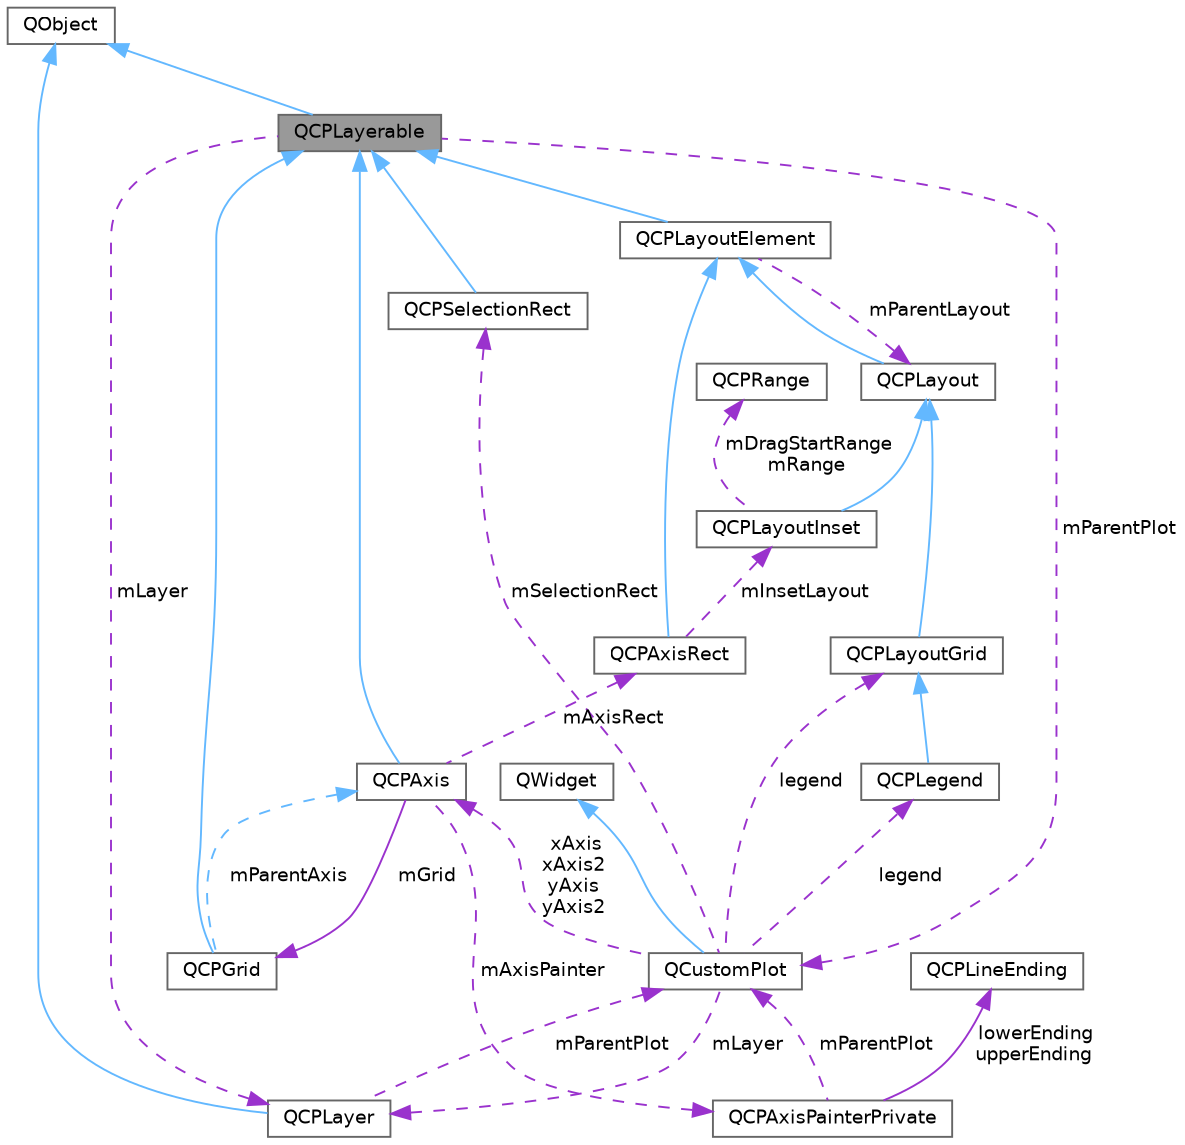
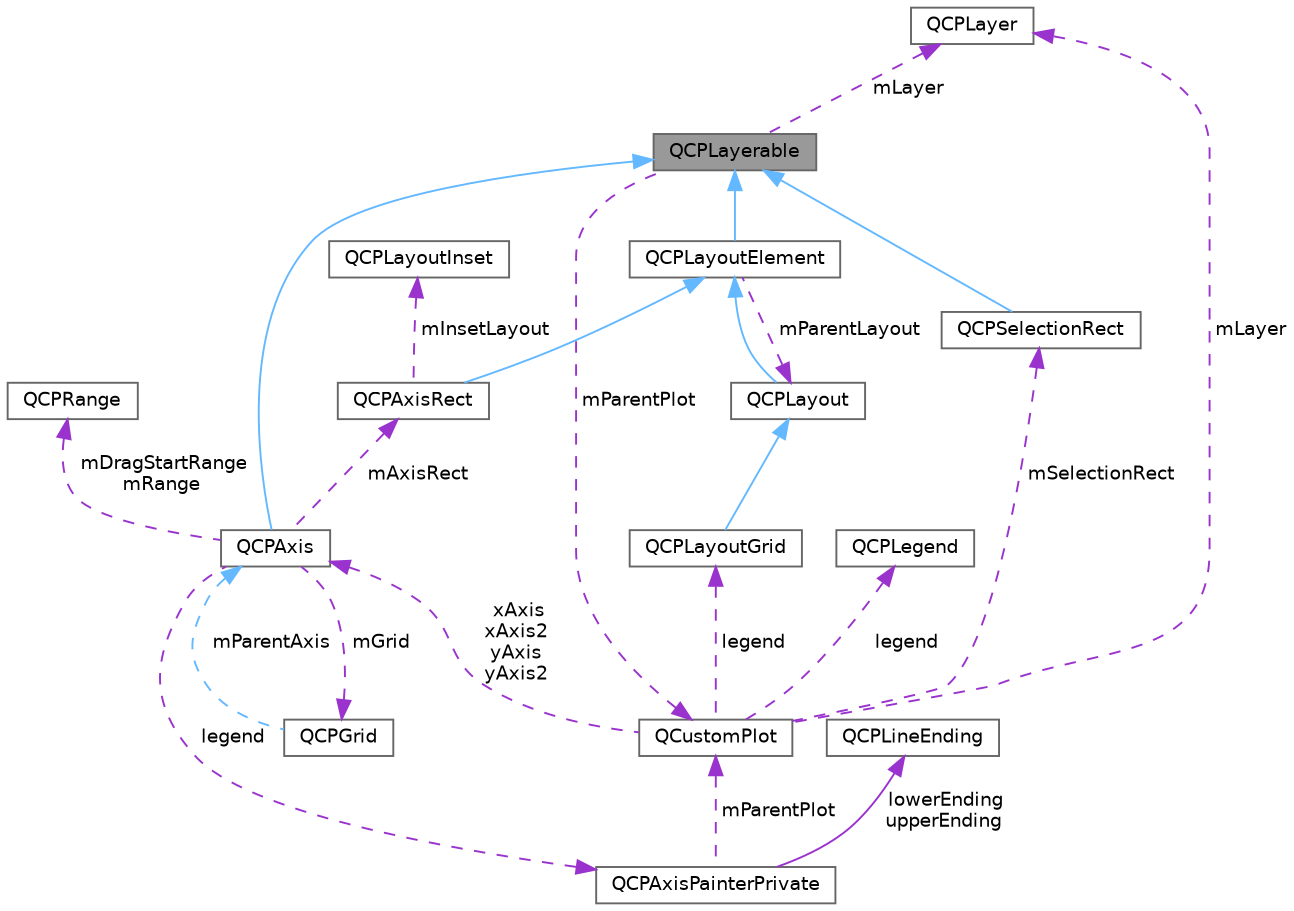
node "QObject": removed
edge "QCPLayoutInset" -> "QCPRange": now "QCPAxis" -> "QCPRange"
edge "QCPLayoutInset" -> "QCPLayout": removed
edge "QCPGrid" -> "QCPLayerable": removed
edge "QCPLegend" -> "QCPLayoutGrid": removed
node "QWidget": removed
edge "QCPAxis" -> "QCPGrid": style solid -> dashed
edge "QCPAxis" -> "QCPAxisPainterPrivate": label " mAxisPainter" -> " legend"
edge "QCPLayer" -> "QCustomPlot": removed, label "mParentPlot"
